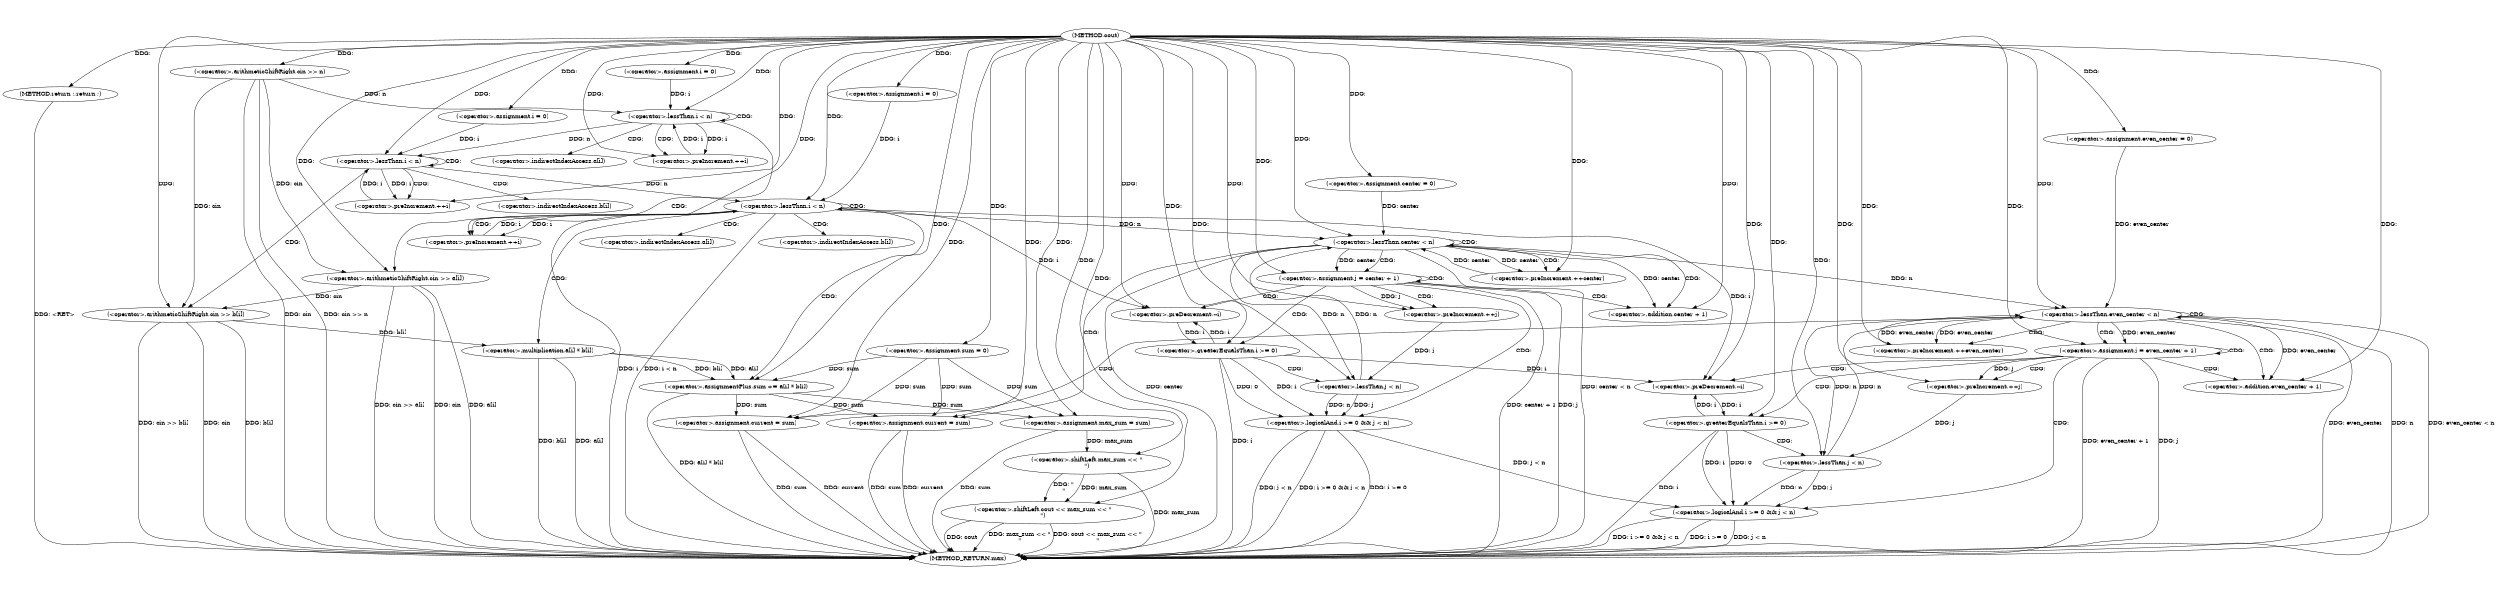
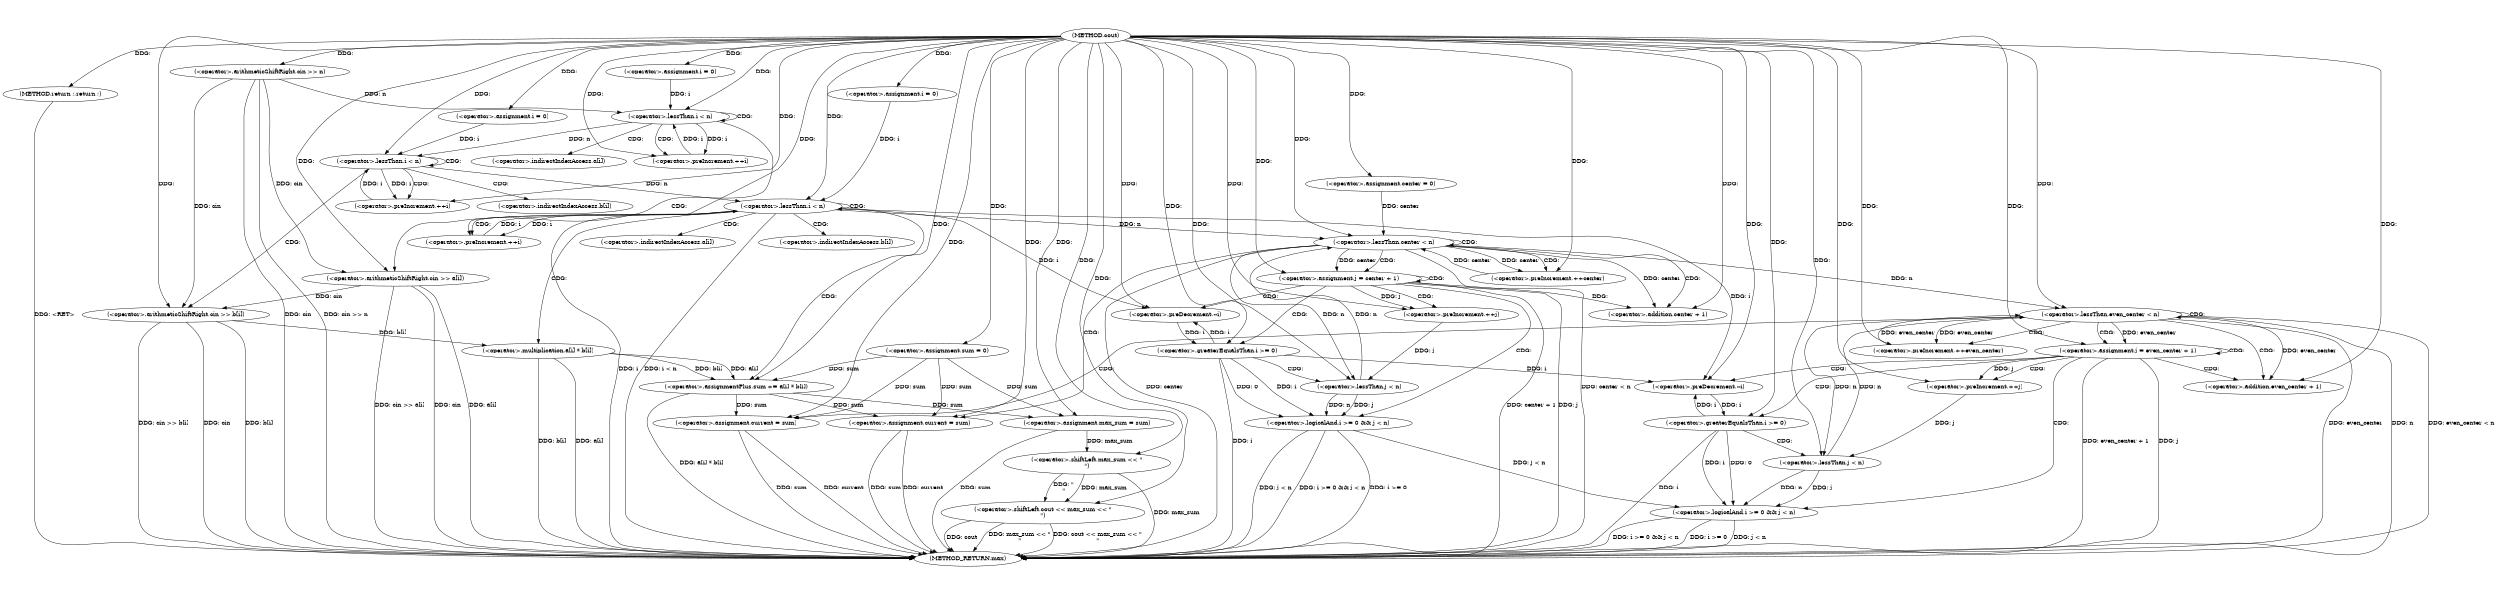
node "(<operator>.assignment,even_center = 0)": removed
edge "(<operator>.assignment,j = center + 1)" -> "(<operator>.addition,center + 1)": label "CDG: " -> "DDG: "
